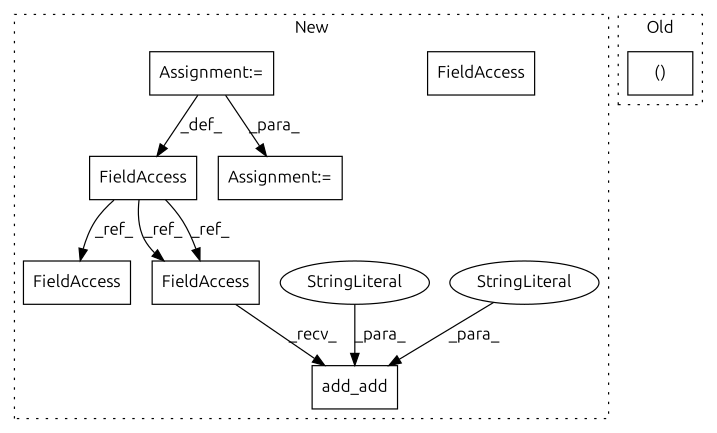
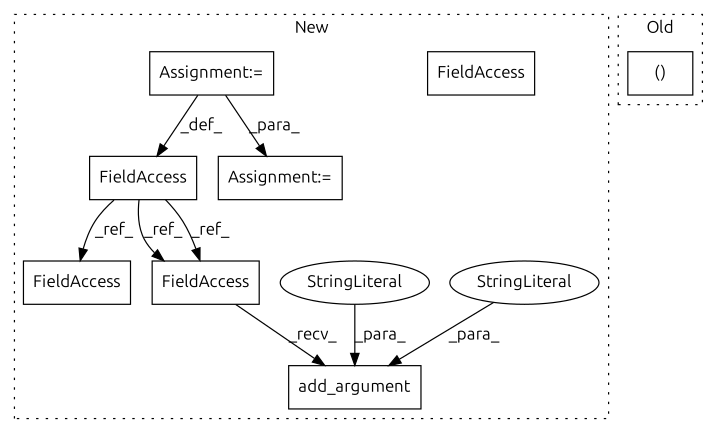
node "add_add": label "add_add" -> "add_argument"
